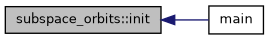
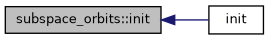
node "main": label "main" -> "init"
